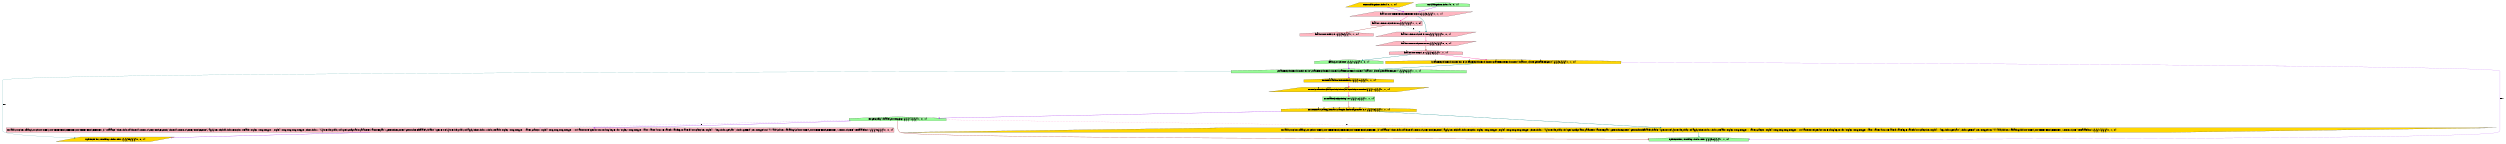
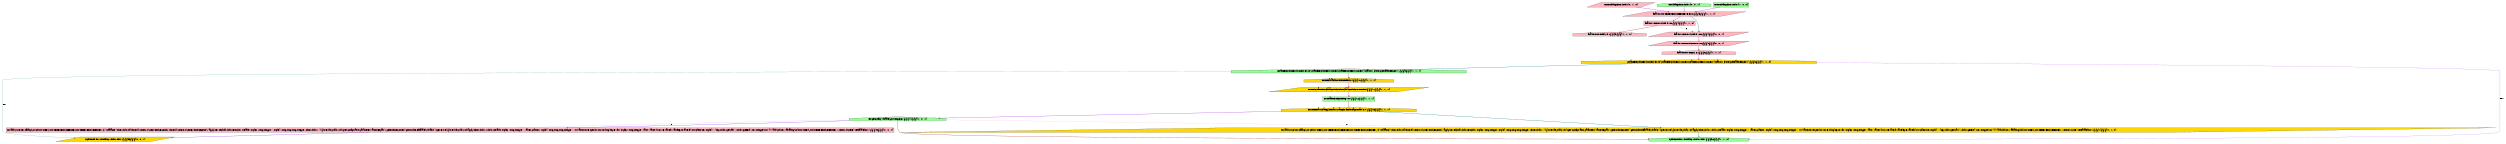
node "testTumblingTimeWindow['0', '1', '0']": fillcolor gold -> lightpink
node "testTumblingTimeWindow['1', '0', '0']": added
node "FailingSource.reset()@@@7@@@['0', '0', '1']": removed
